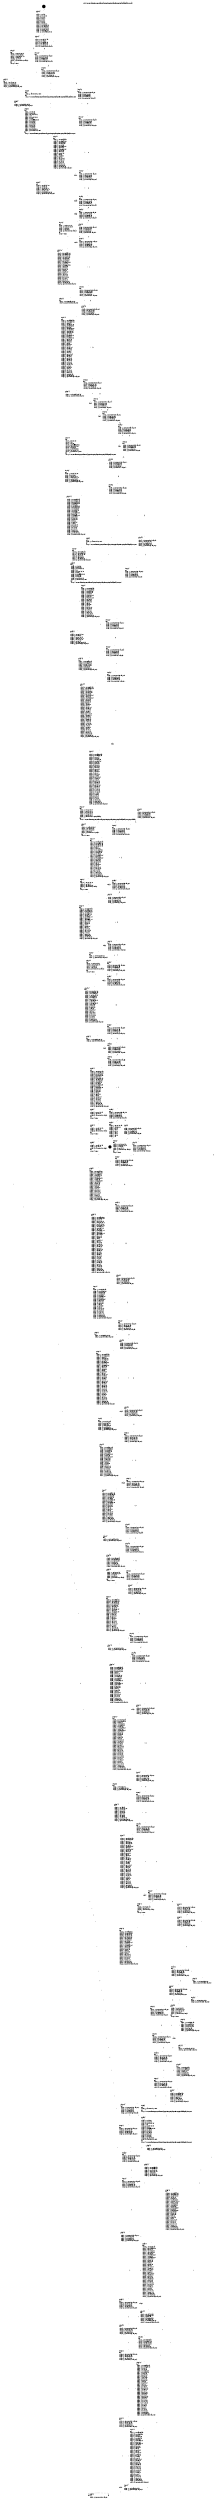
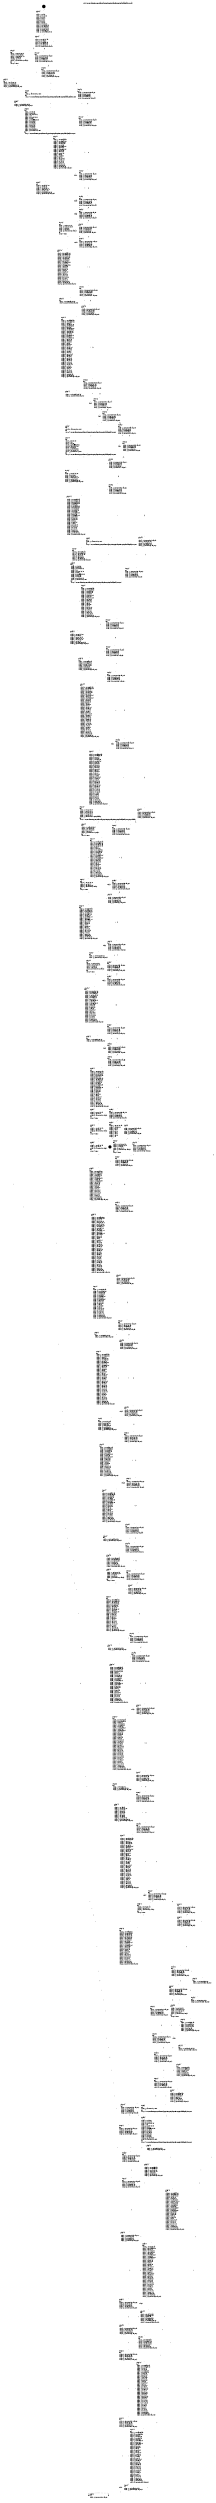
node "0x4027ac [5]": added
node "0x401ea6 [28]": added
